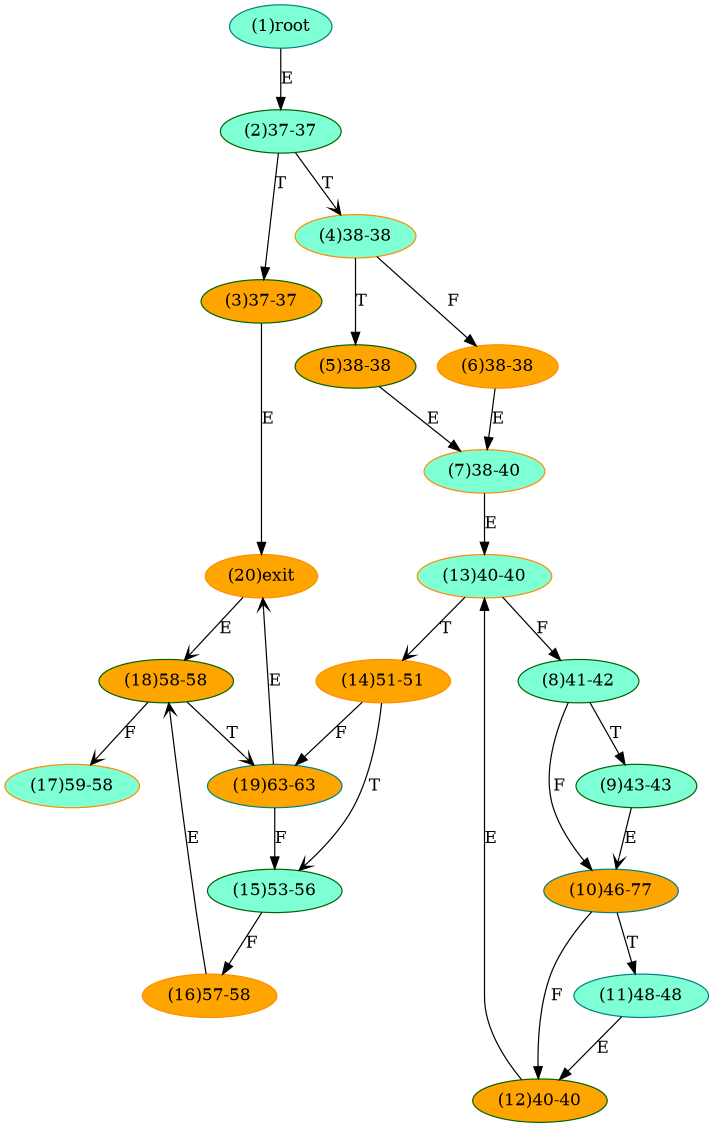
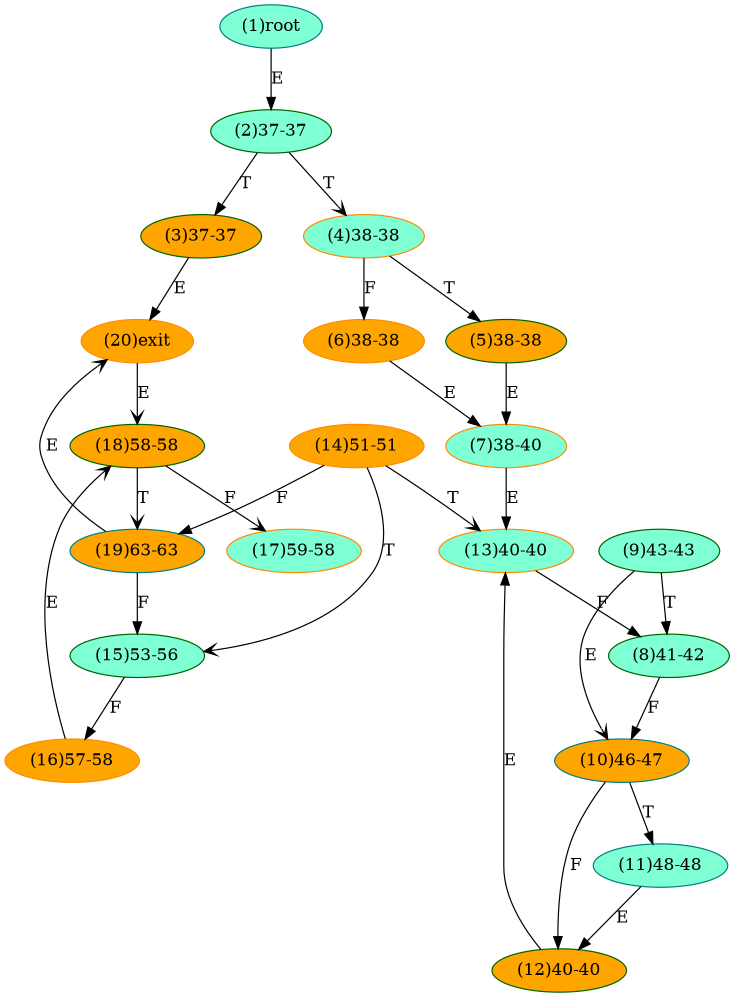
edge "(13)40-40" -> "(14)51-51": reversed
edge "(8)41-42" -> "(9)43-43": reversed
node "(10)46-77": label "(10)46-77" -> "(10)46-47"
